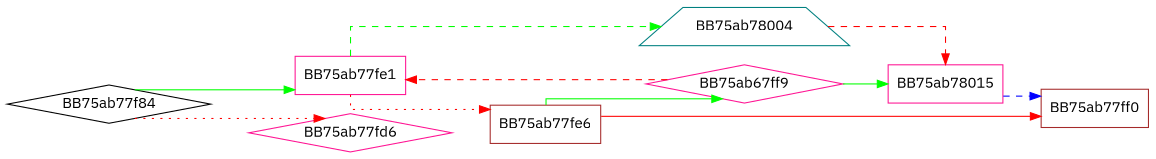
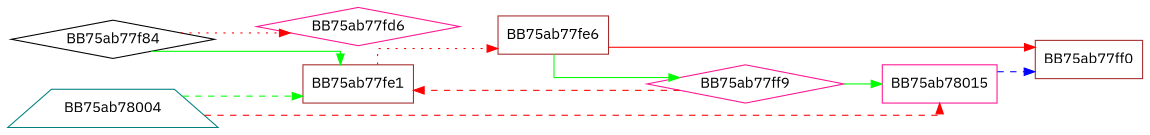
edge "BB75ab77fe1" -> "BB75ab78004": reversed
node "BB75ab77fe1": color deeppink -> brown
node "BB75ab67ff9": label "BB75ab67ff9" -> "BB75ab77ff9"
